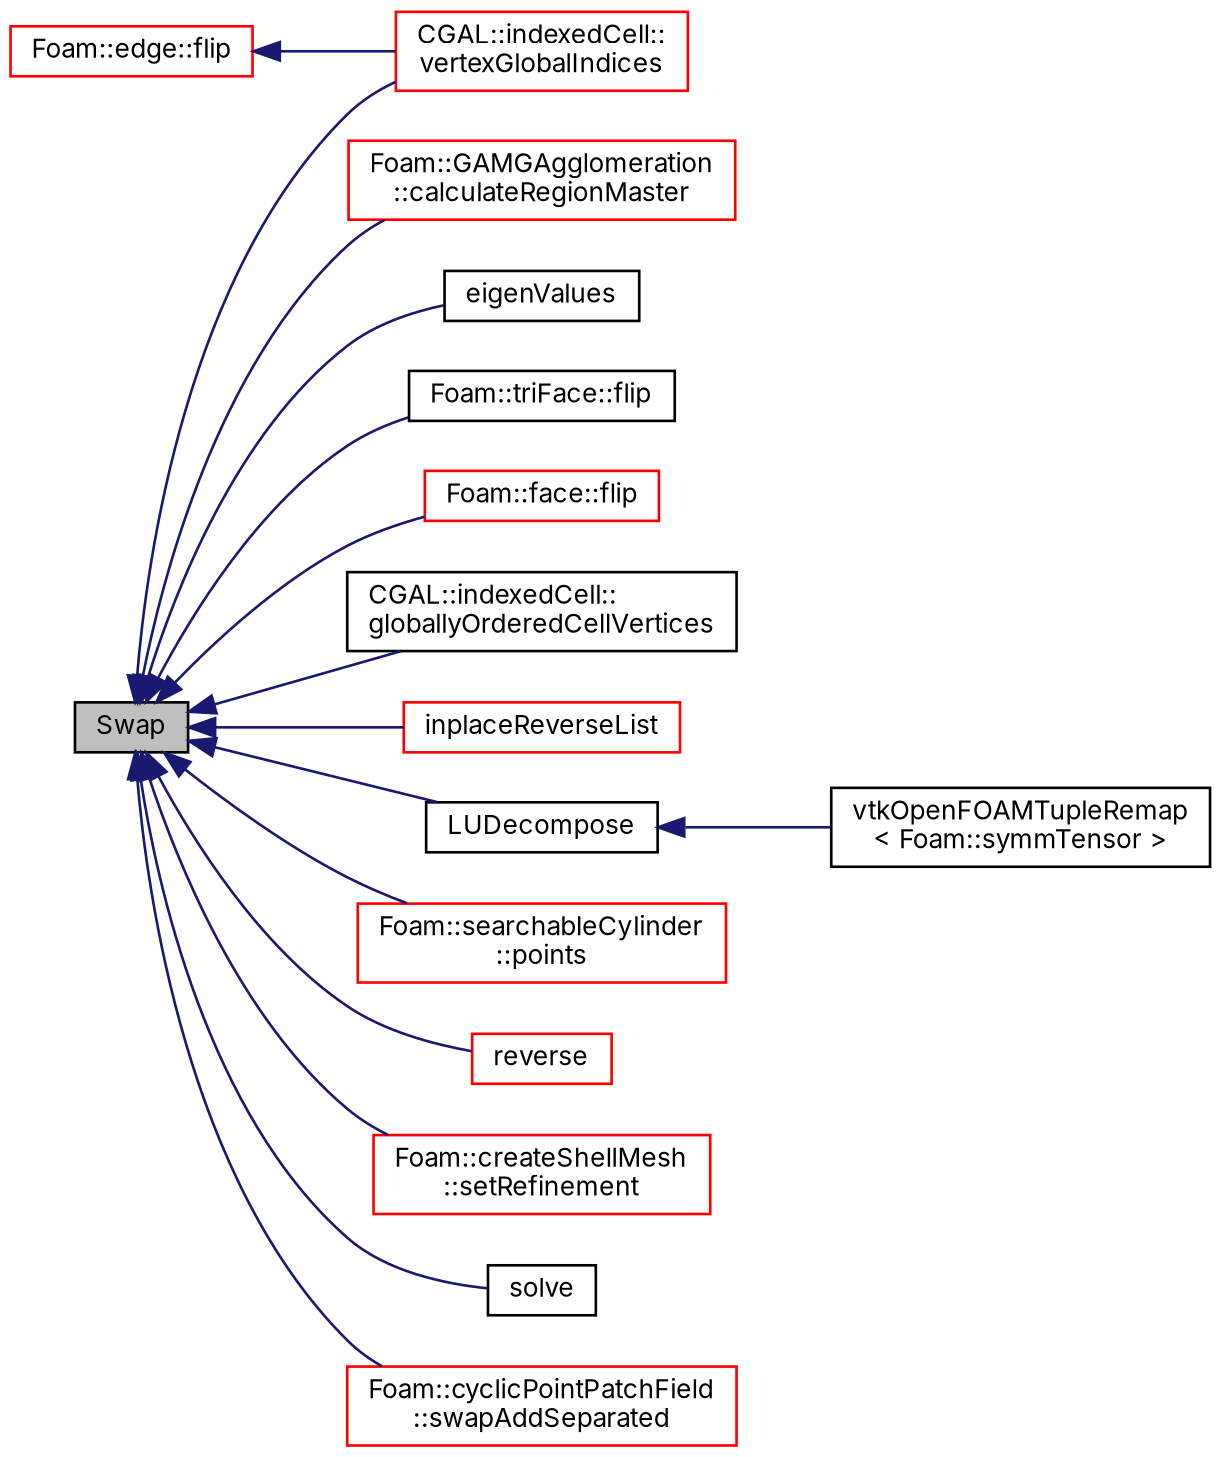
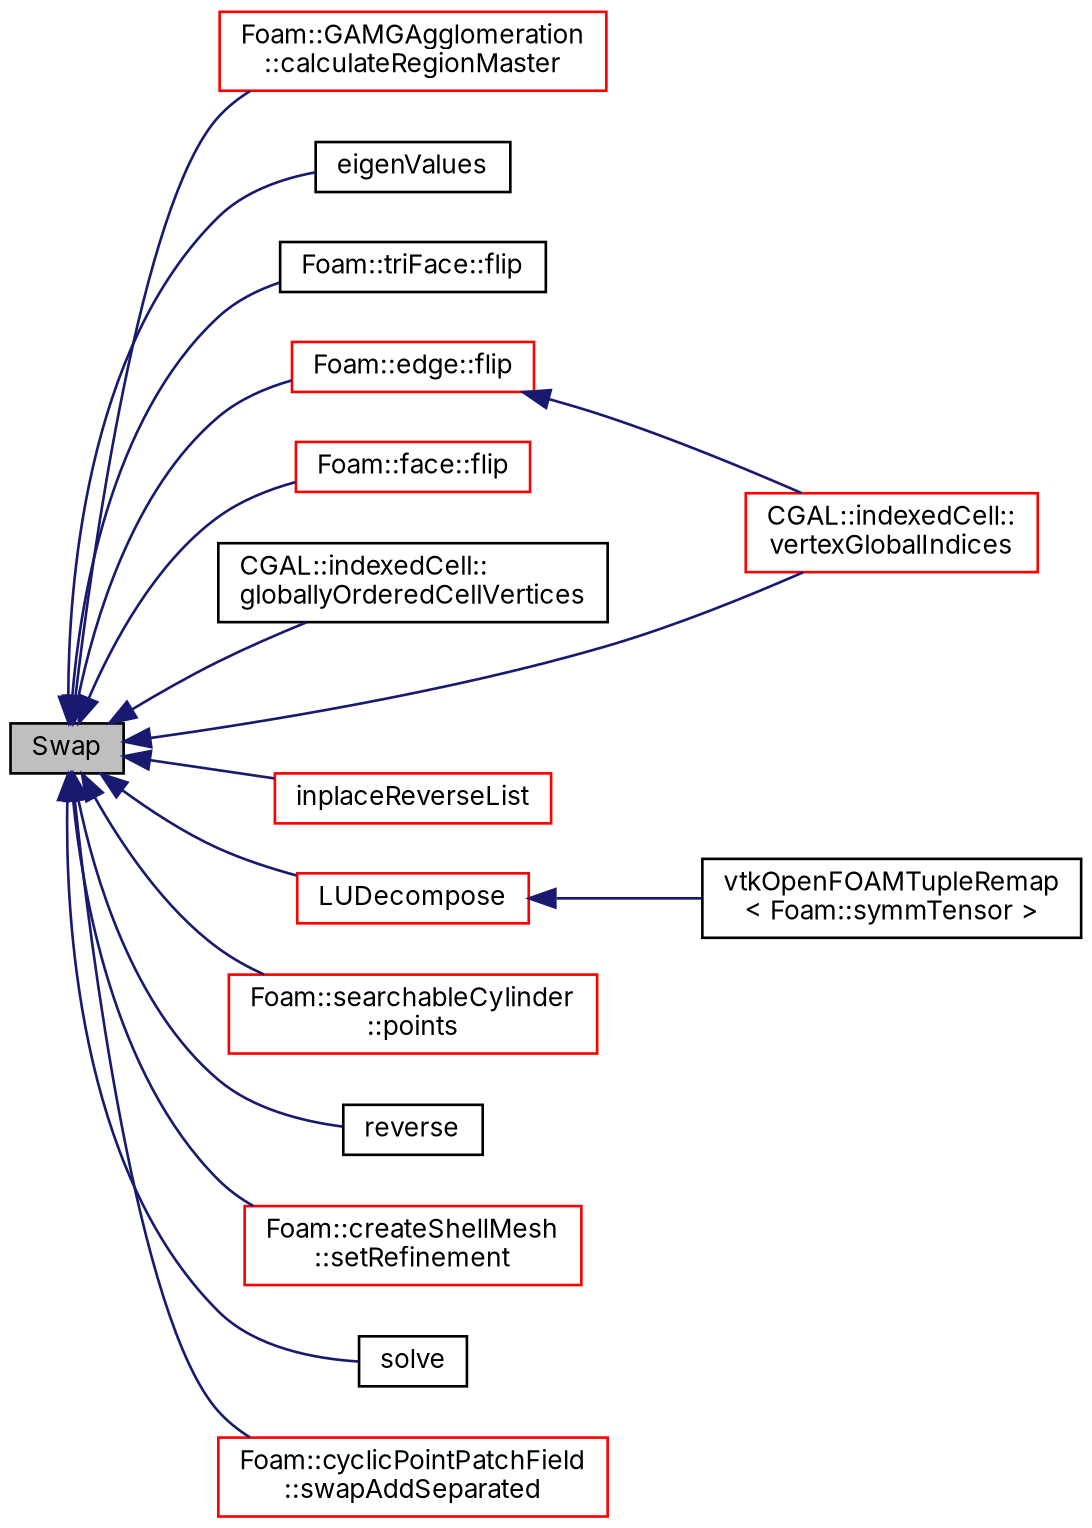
edge "Foam::edge::flip" -> "Swap": added
node "LUDecompose": color black -> red
node "reverse": color red -> black
